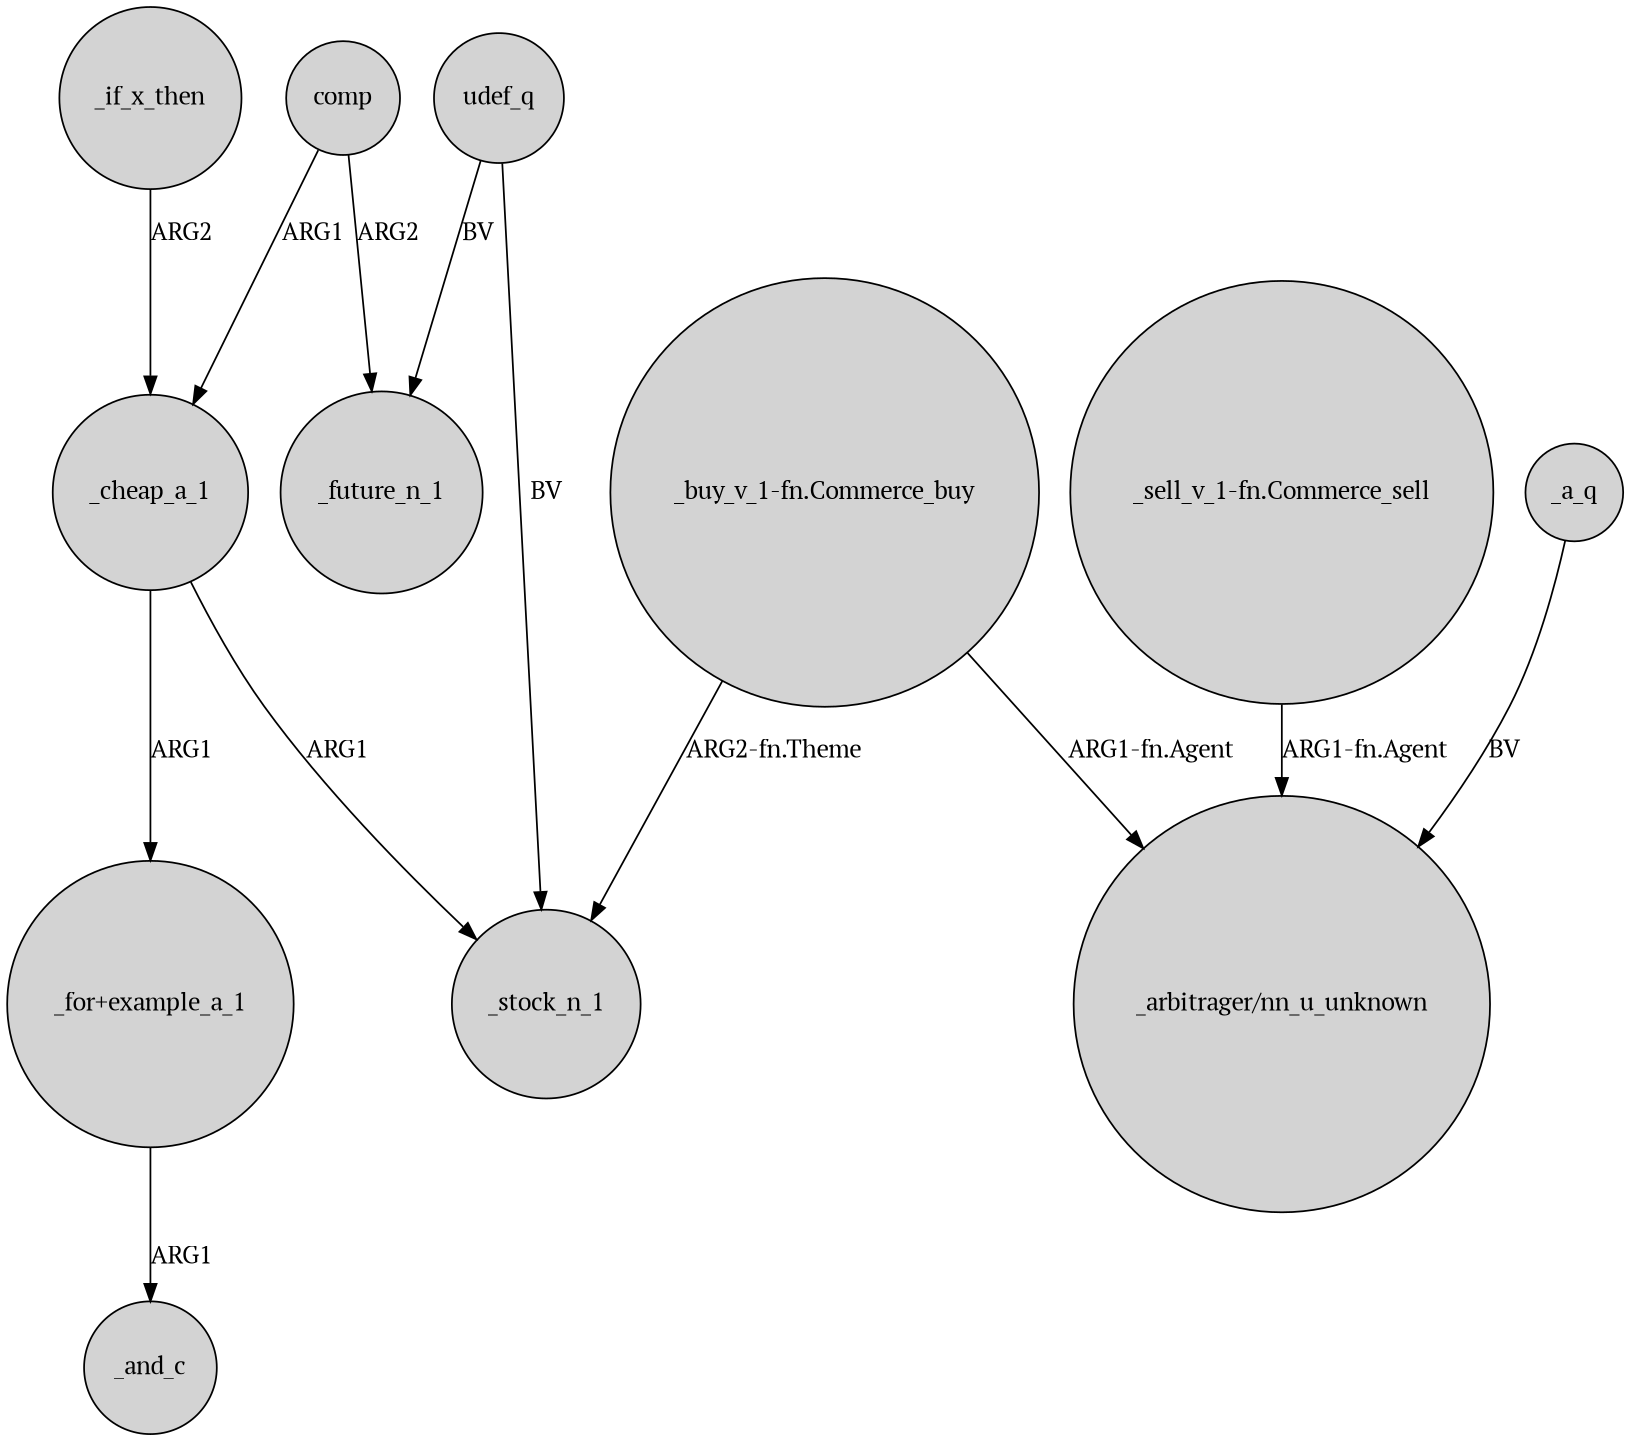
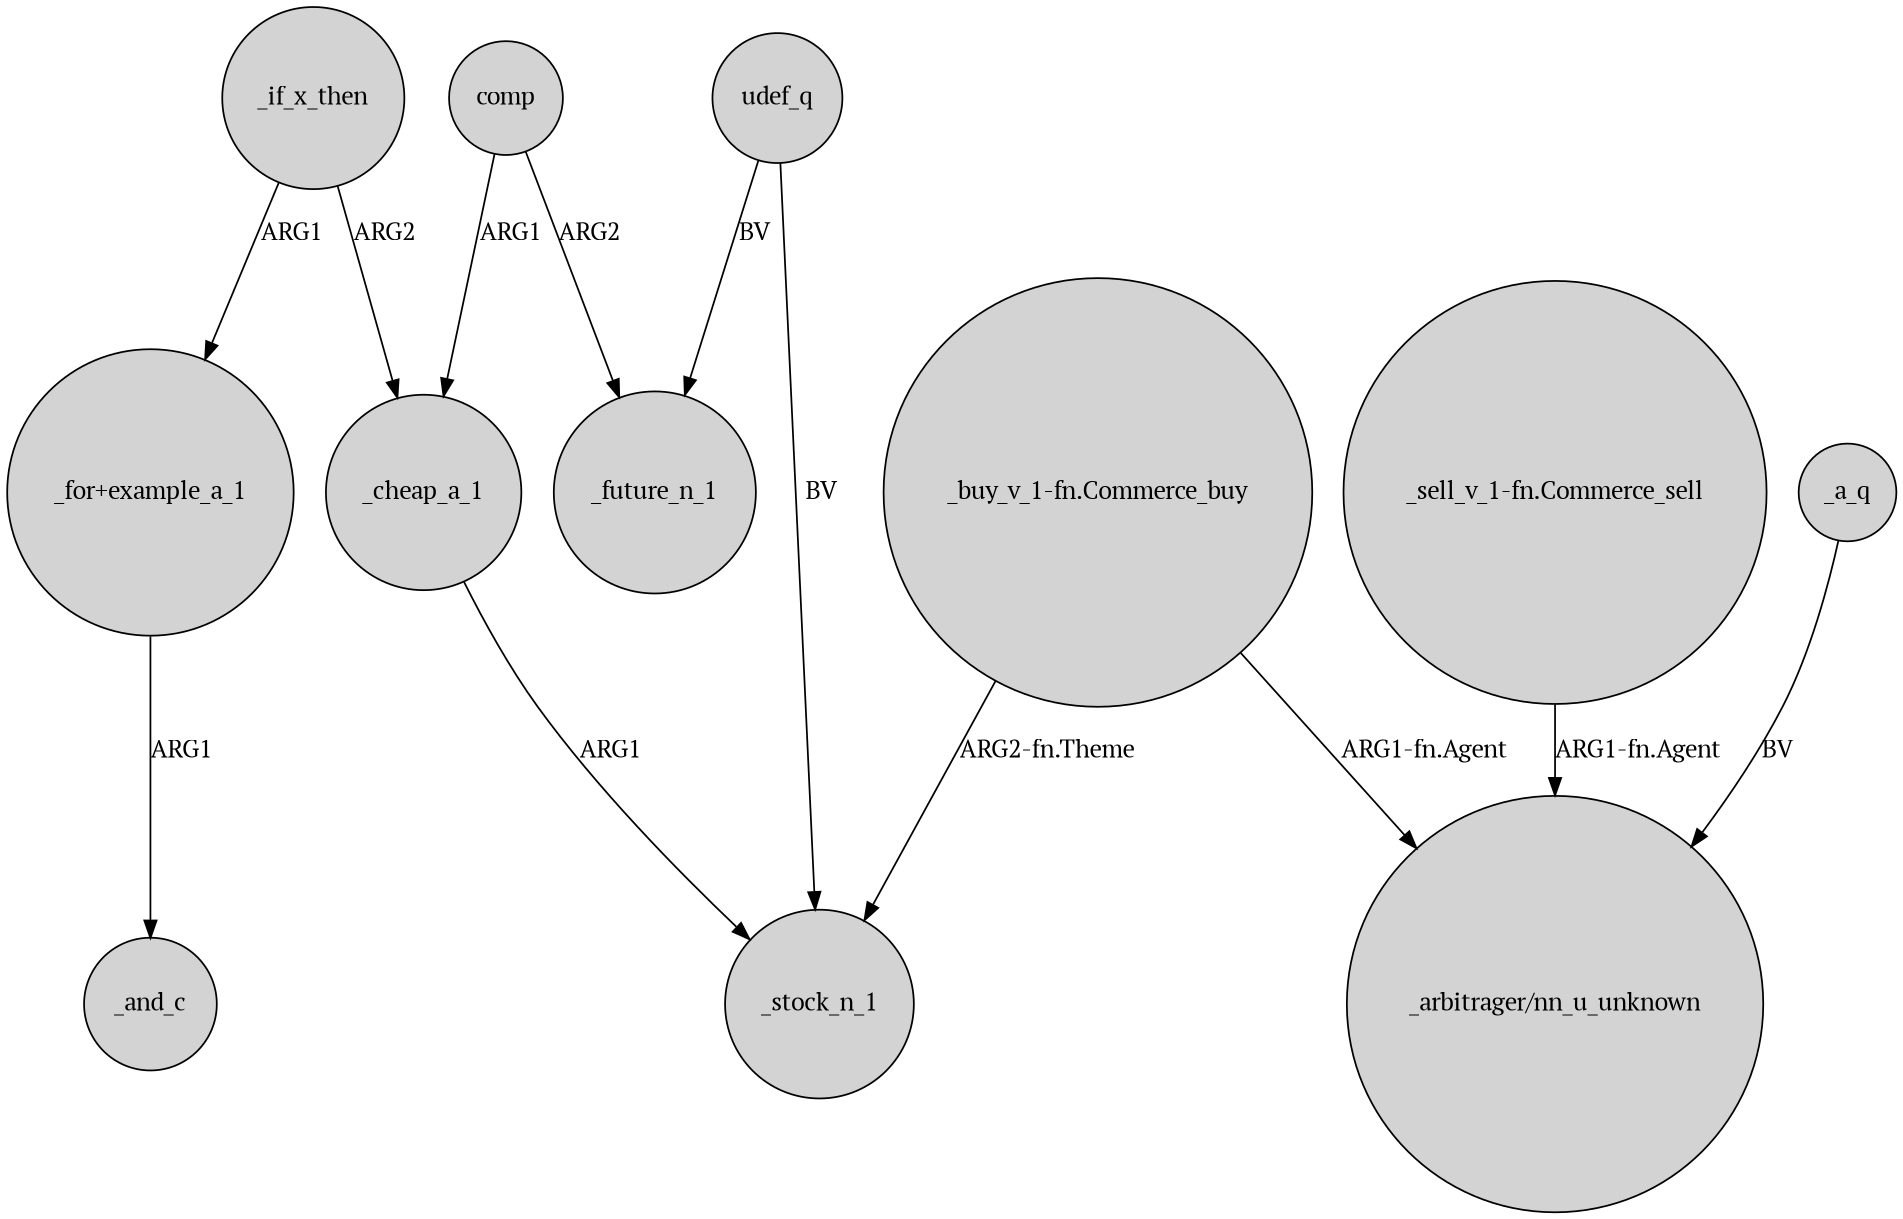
edge "_cheap_a_1" -> "_for+example_a_1": now "_if_x_then" -> "_for+example_a_1"
